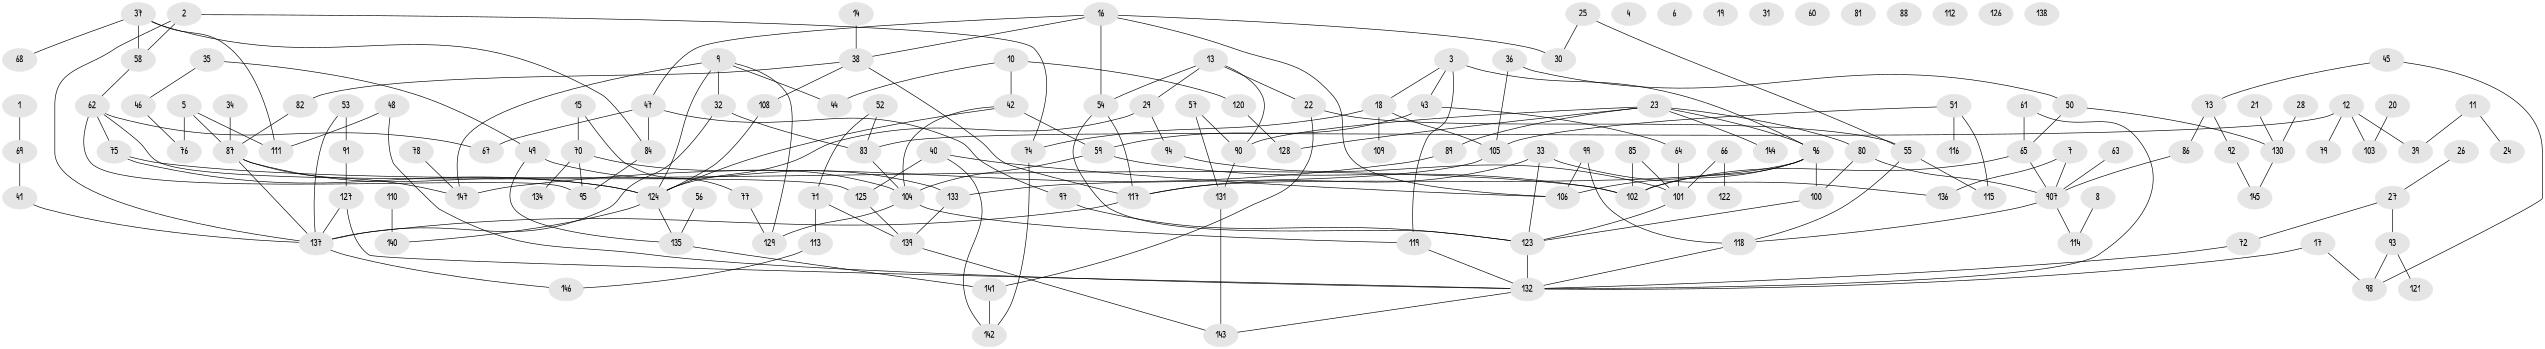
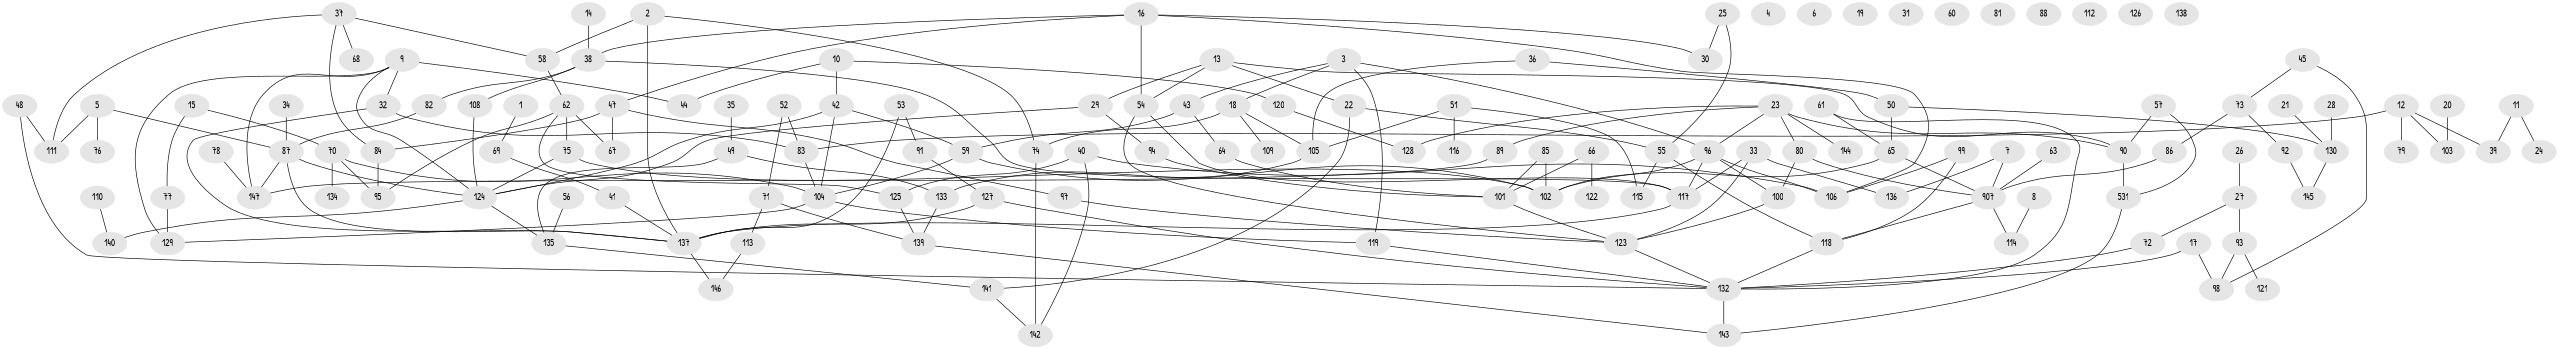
node "46": removed
node "131": label "131" -> "531"
